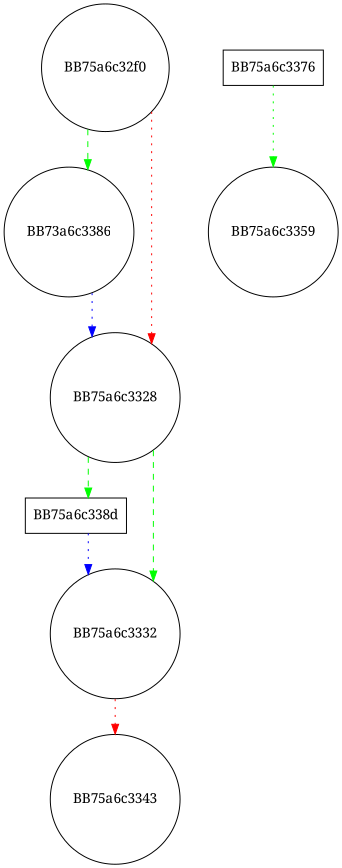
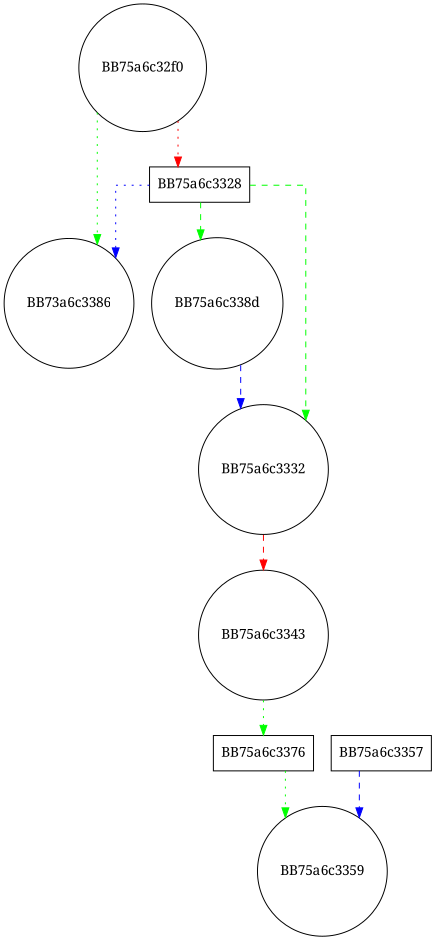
edge "BB75a6c32f0" -> "BB73a6c3386": style dashed -> dotted
edge "BB73a6c3386" -> "BB75a6c3328": reversed
node "BB75a6c3328": shape circle -> box
node "BB75a6c338d": shape box -> circle
edge "BB75a6c338d" -> "BB75a6c3332": style dotted -> dashed
edge "BB75a6c3332" -> "BB75a6c3343": style dotted -> dashed
edge "BB75a6c3343" -> "BB75a6c3376": added
node "BB75a6c3357": added
